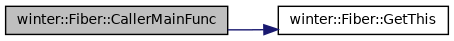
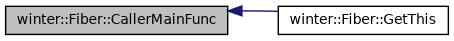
edge "winter::Fiber::CallerMainFunc" -> "winter::Fiber::GetThis": reversed
